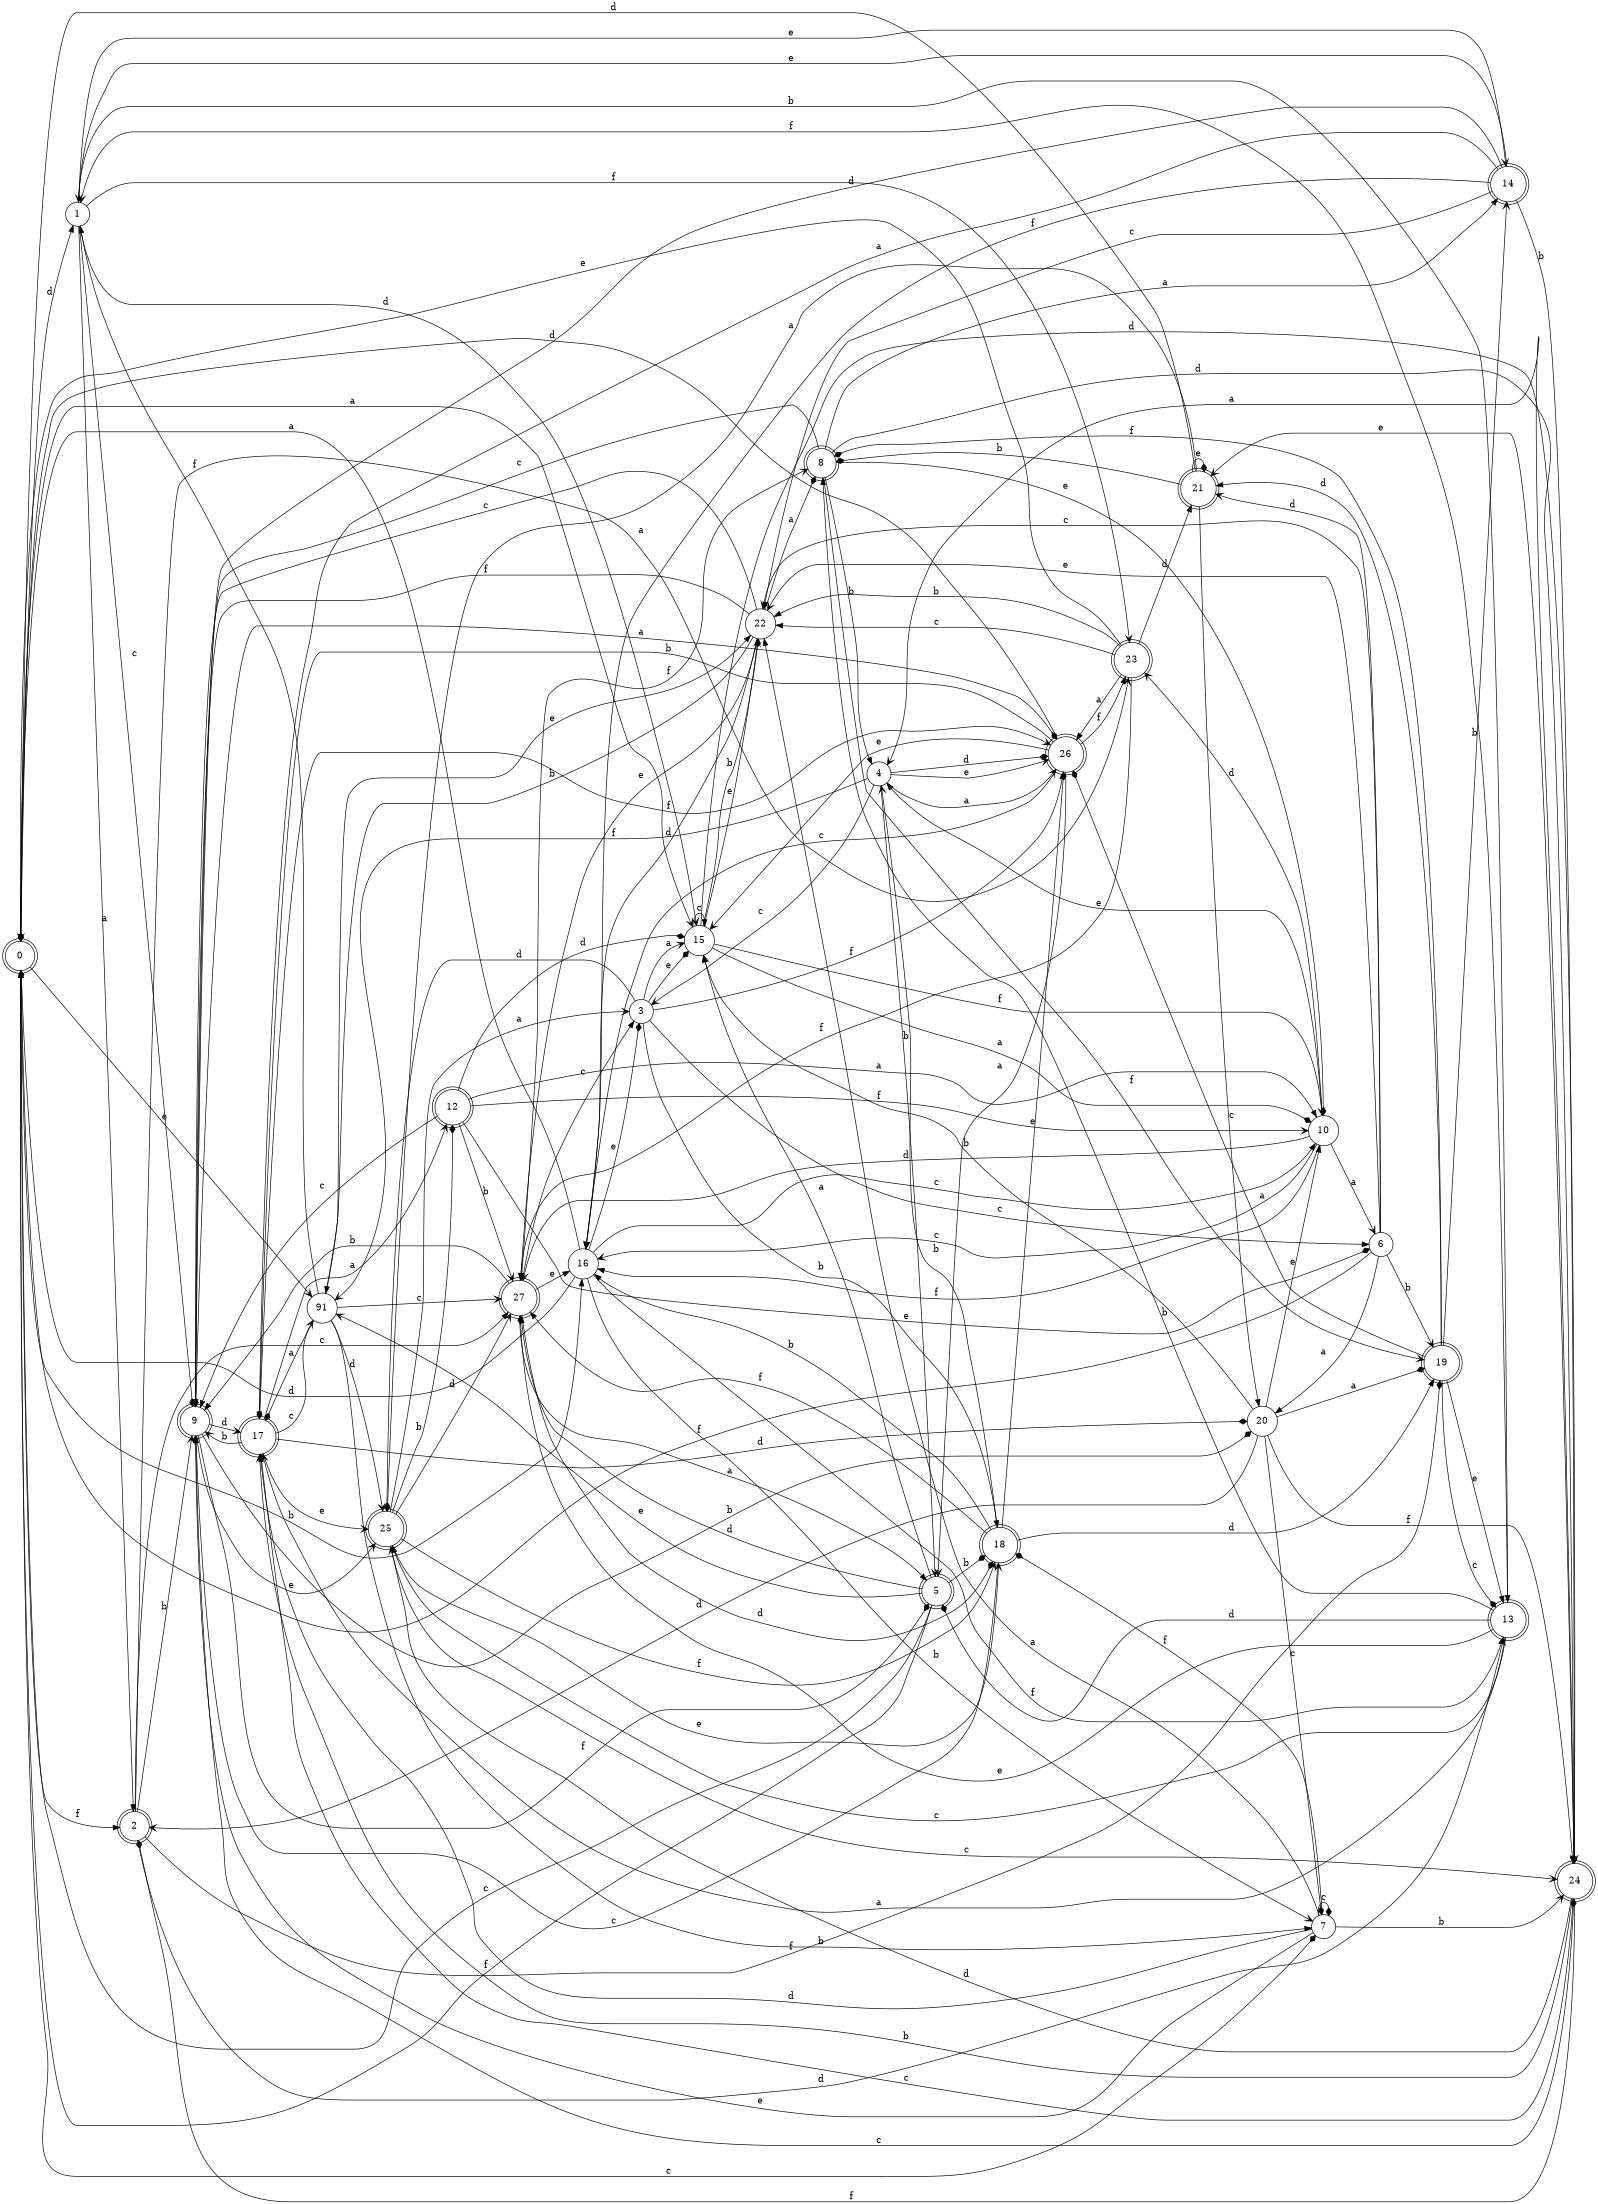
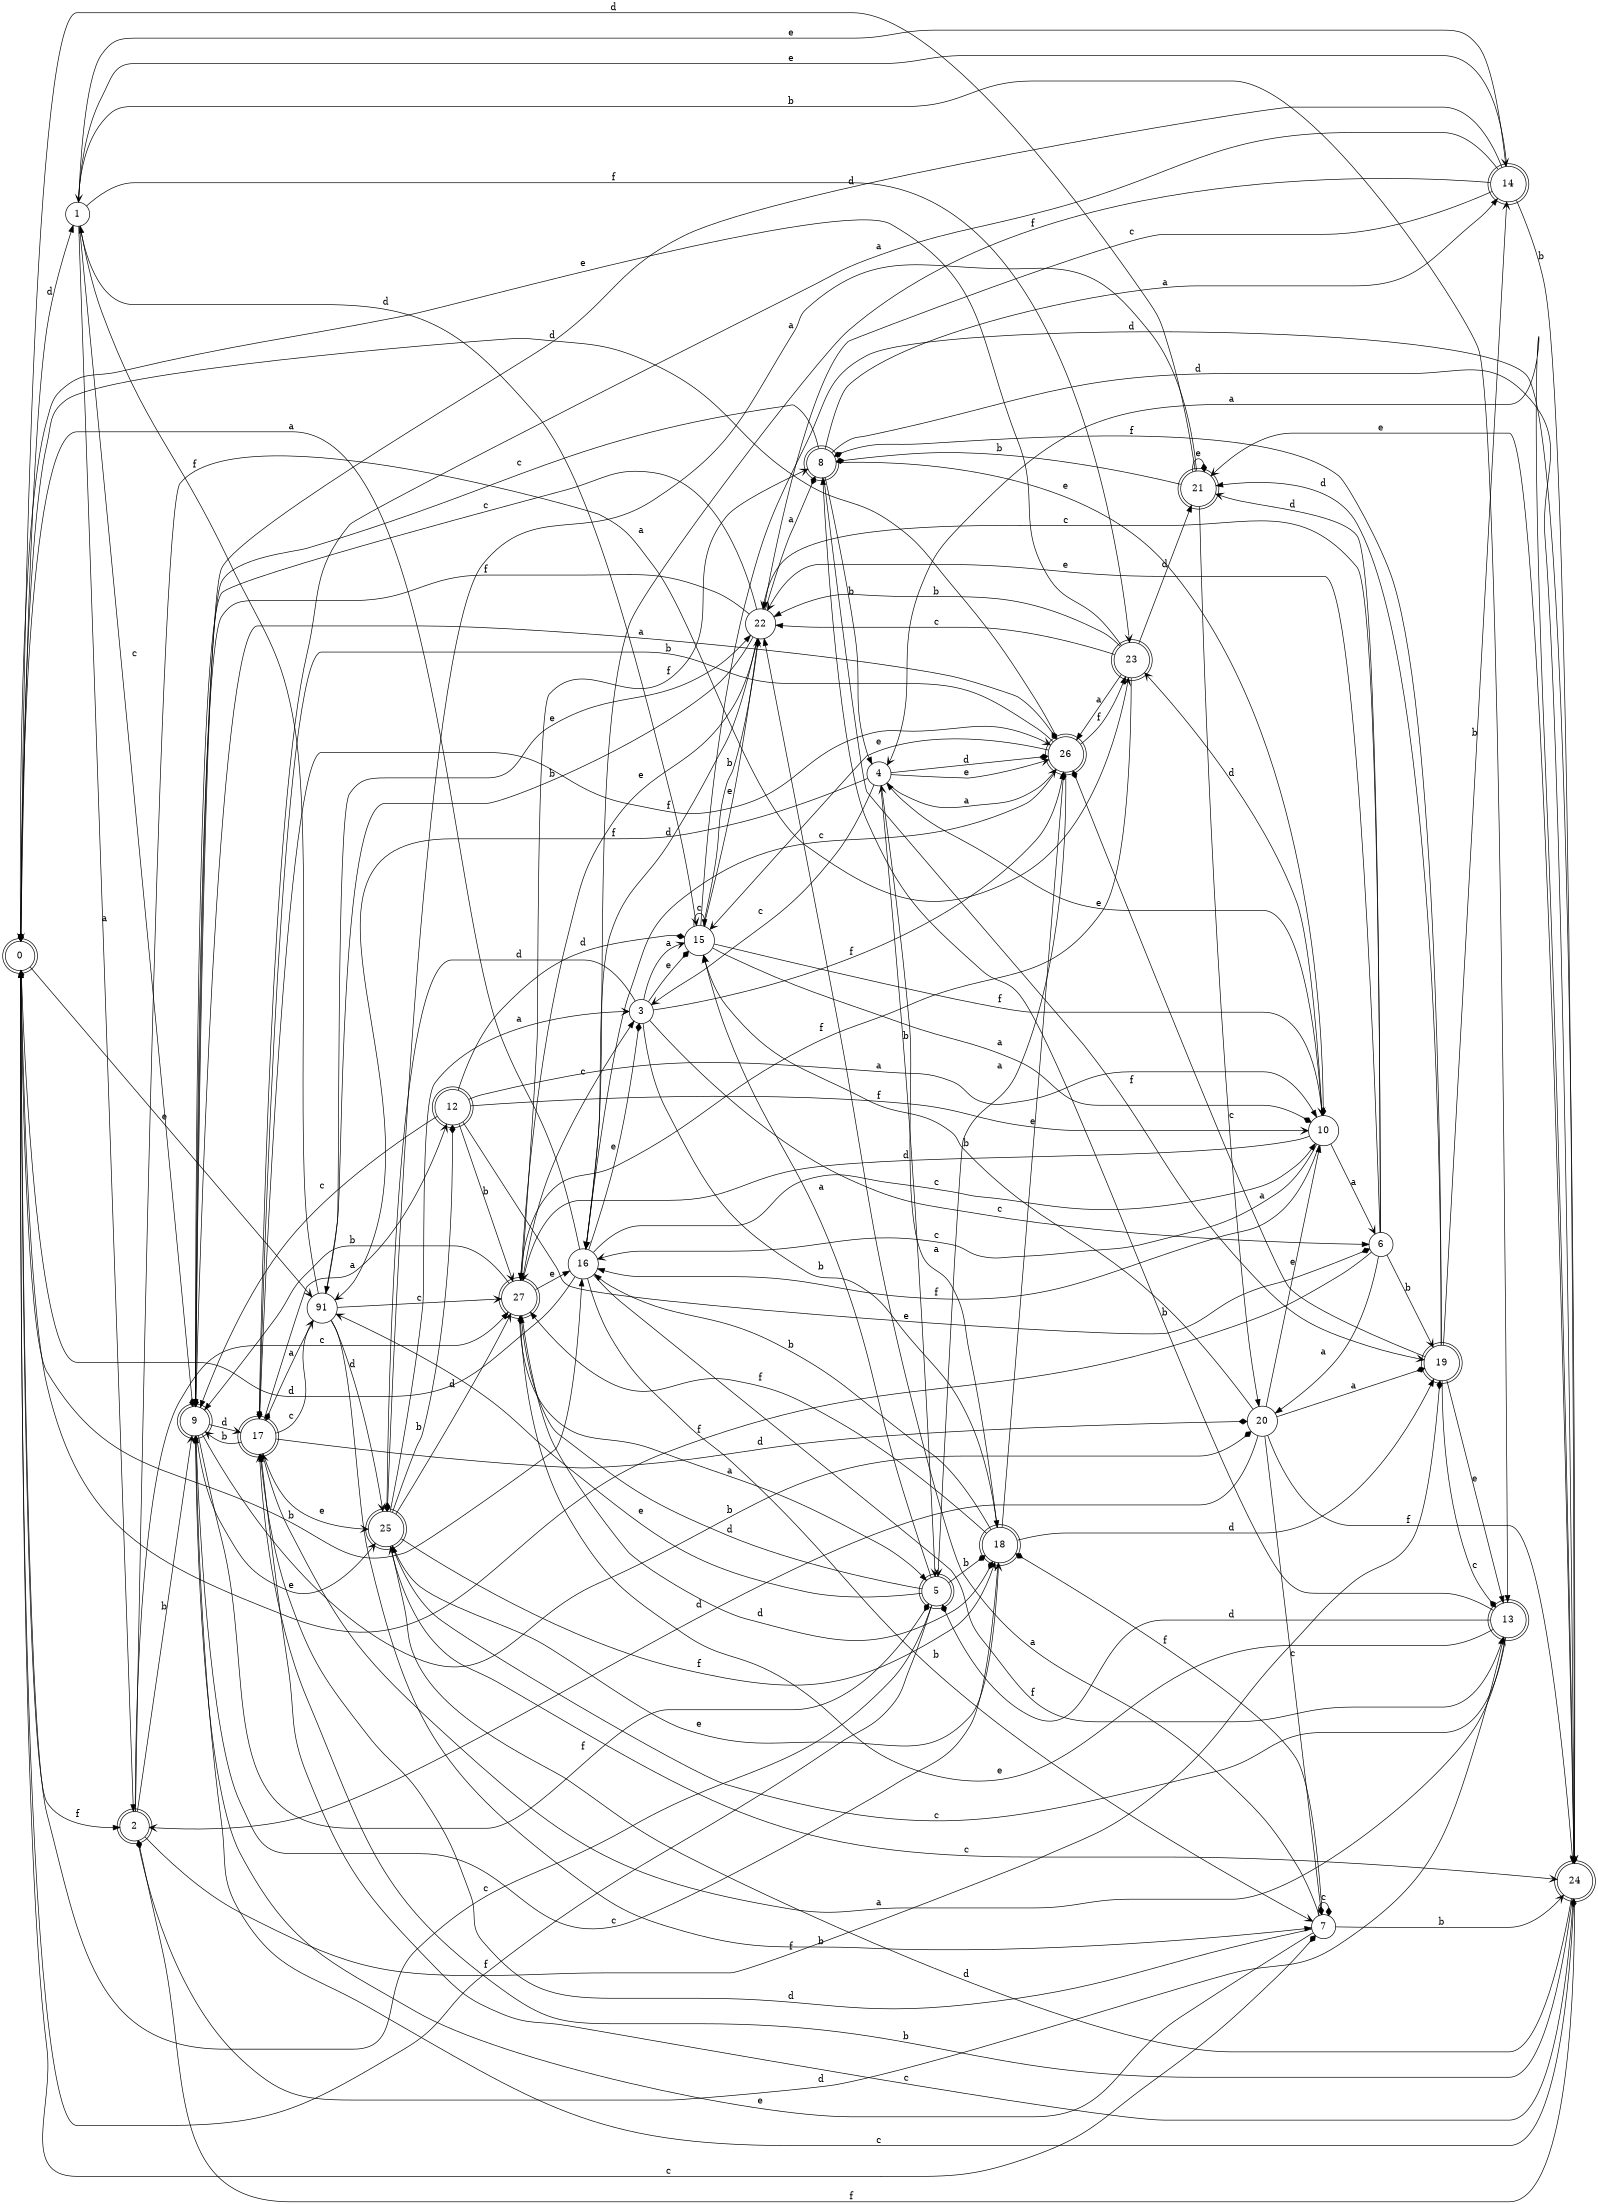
edge "13" -> "1": removed, label "f"
edge "0" -> "15": removed, label "a"
edge "18" -> "4": label "b" -> "a"
